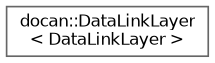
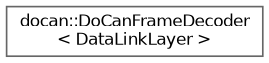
node "docan::DataLinkLayer < DataLinkLayer >": label "docan::DataLinkLayer < DataLinkLayer >" -> "docan::DoCanFrameDecoder < DataLinkLayer >"
